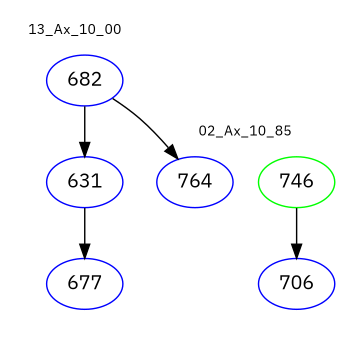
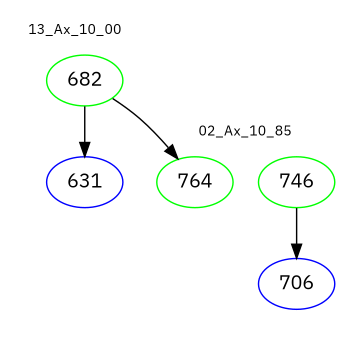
node "682": color blue -> green
node "764": color blue -> green
node "677": removed
